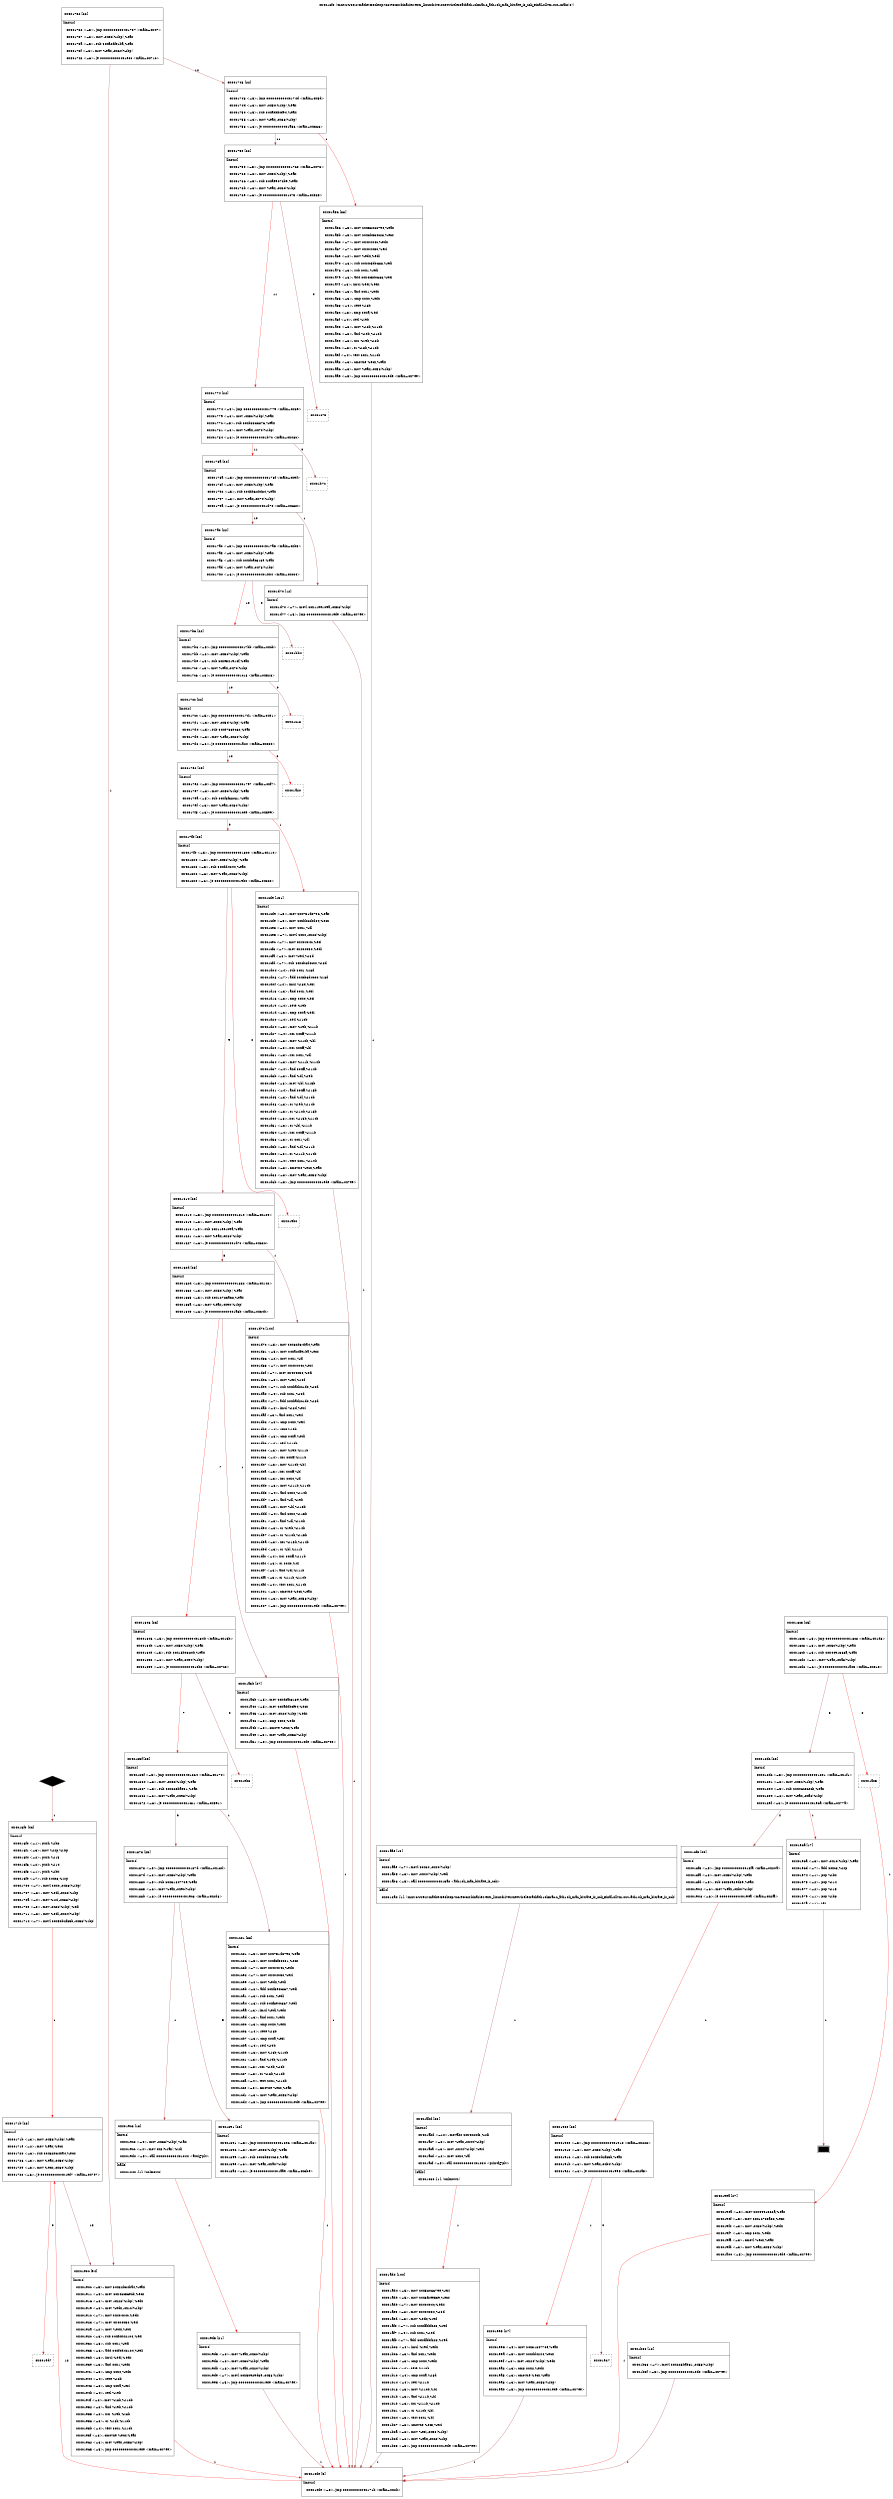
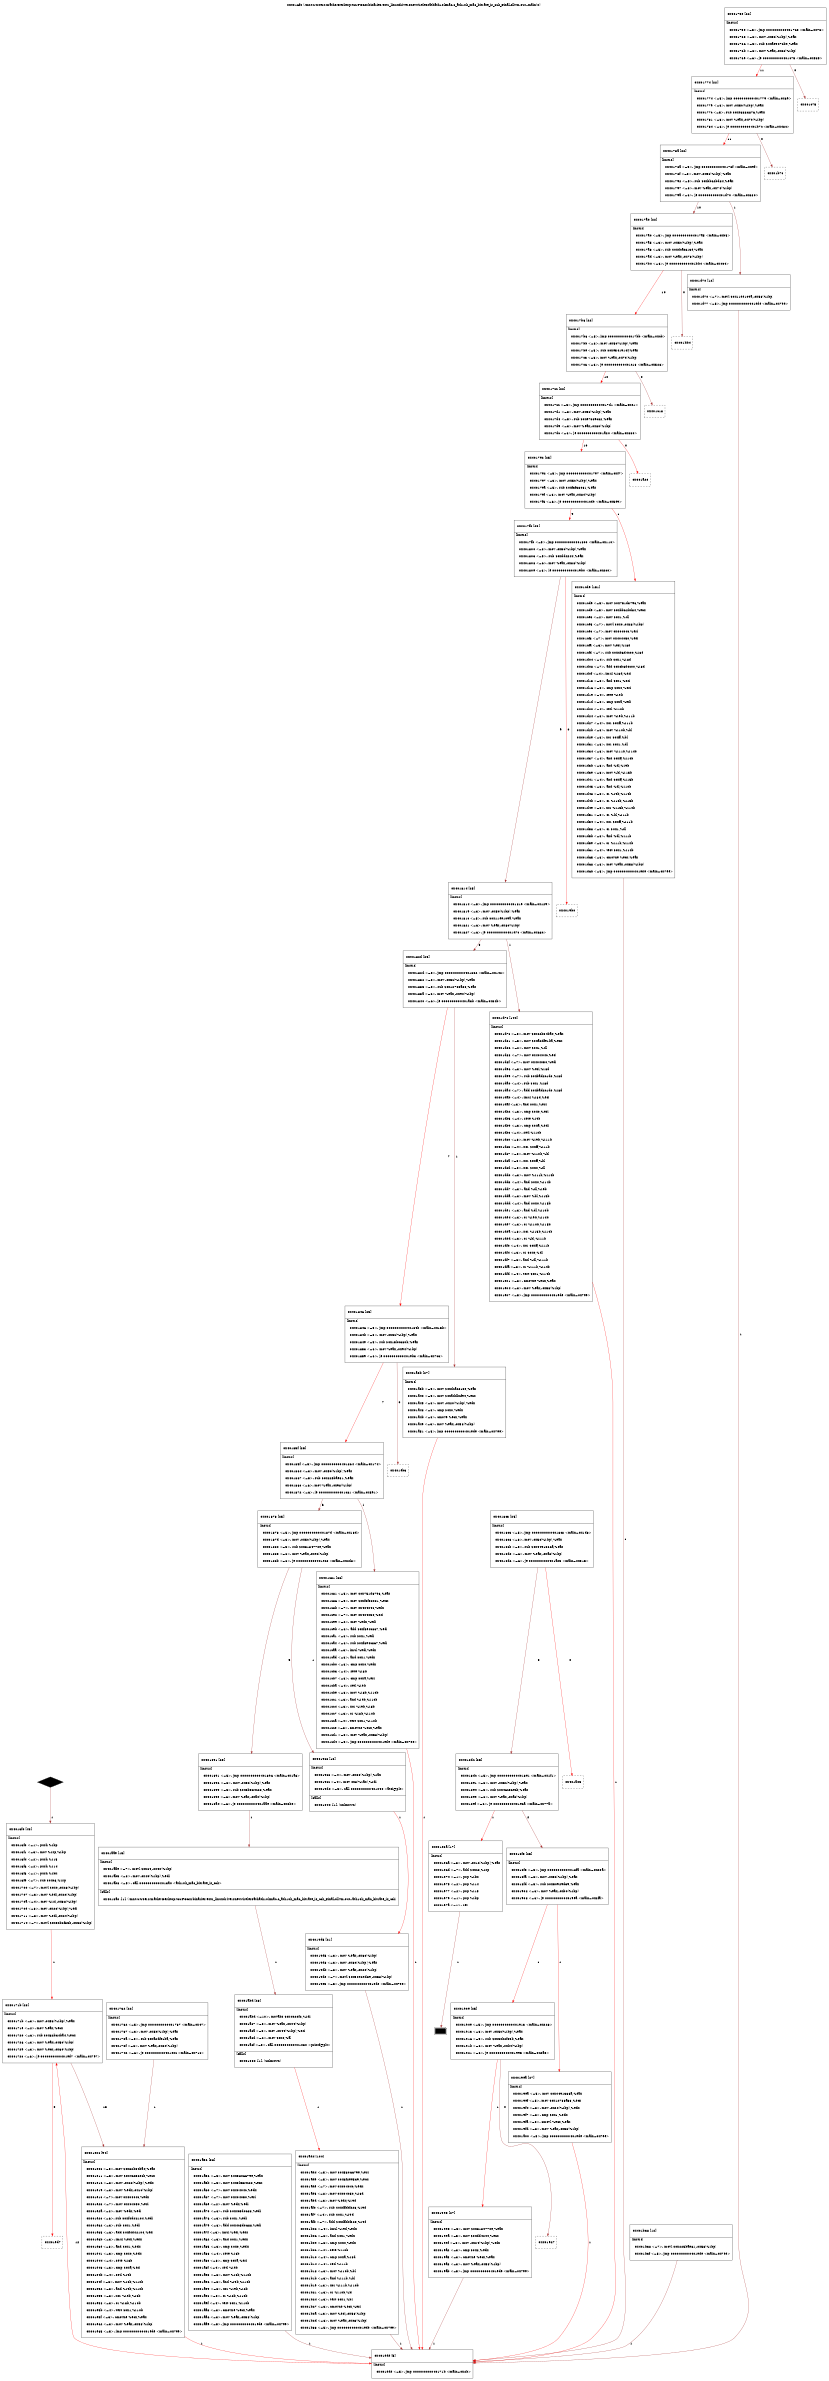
node "0x401748 [22]": removed
edge "0x401891 [25]" -> "0x401aae [15]": added, label "1"
edge "0x401a05" -> "0x4019ea [27]": now "0x4018f5 [25]" -> "0x4019ea [27]"
